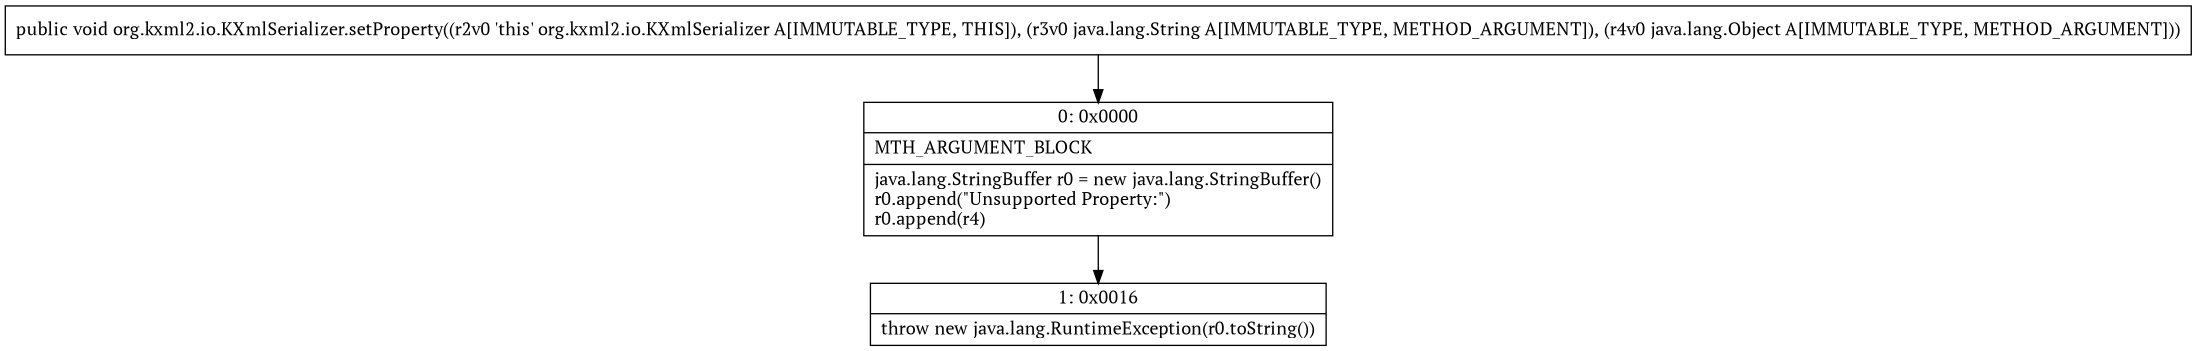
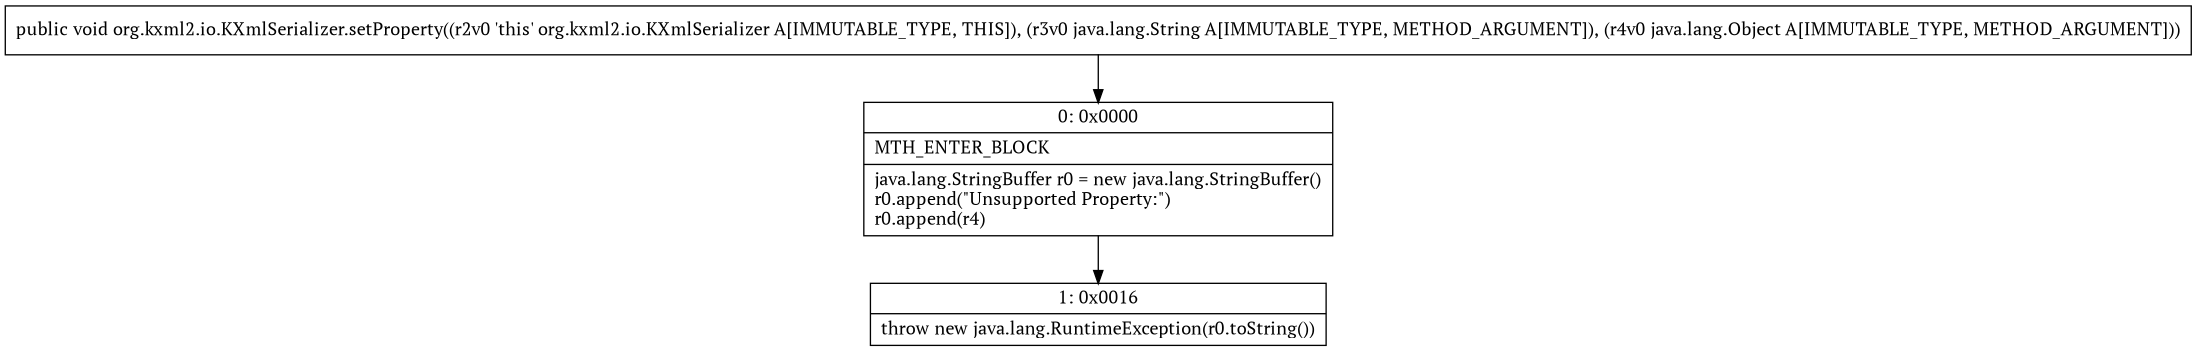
node "0: 0x0000": text "MTH_ARGUMENT_BLOCK" -> "MTH_ENTER_BLOCK"
